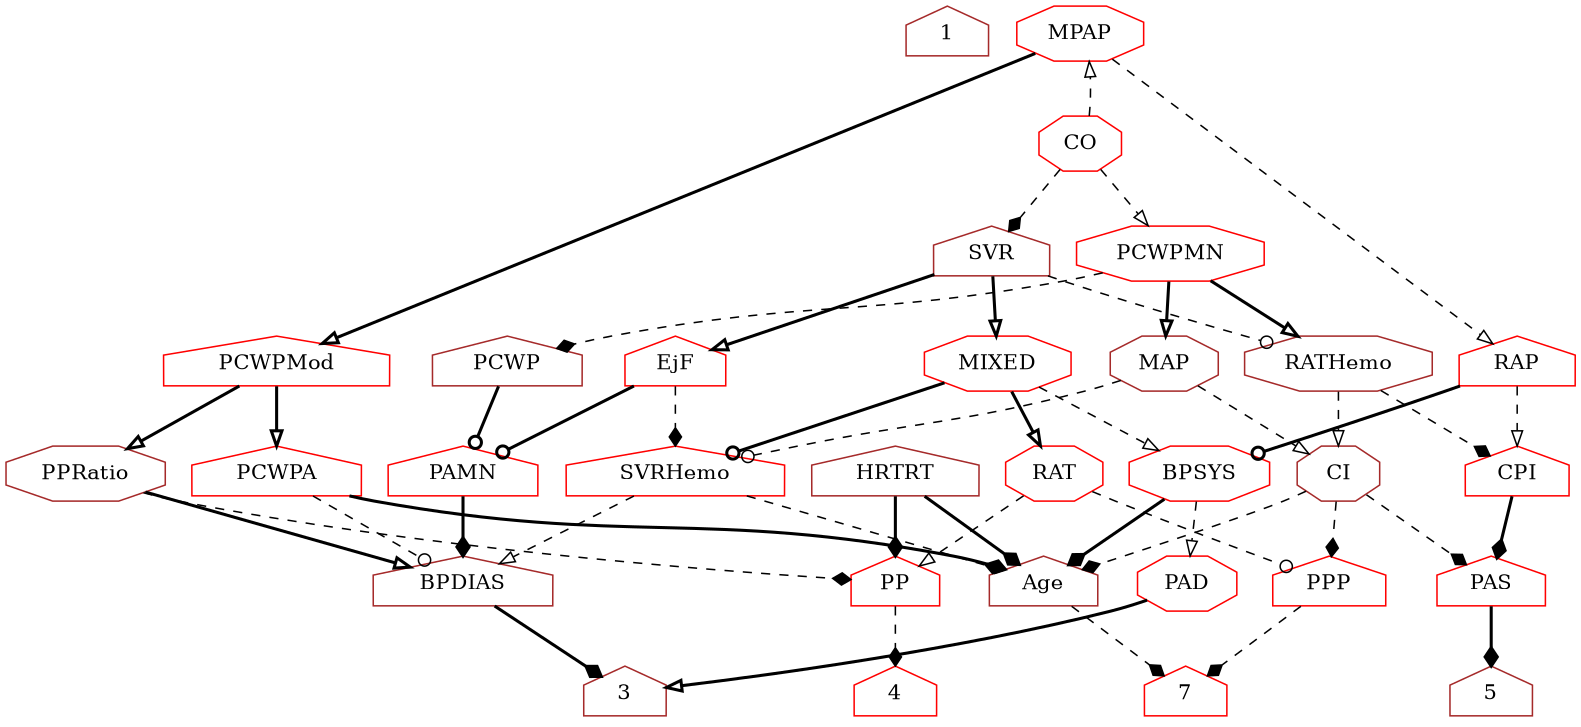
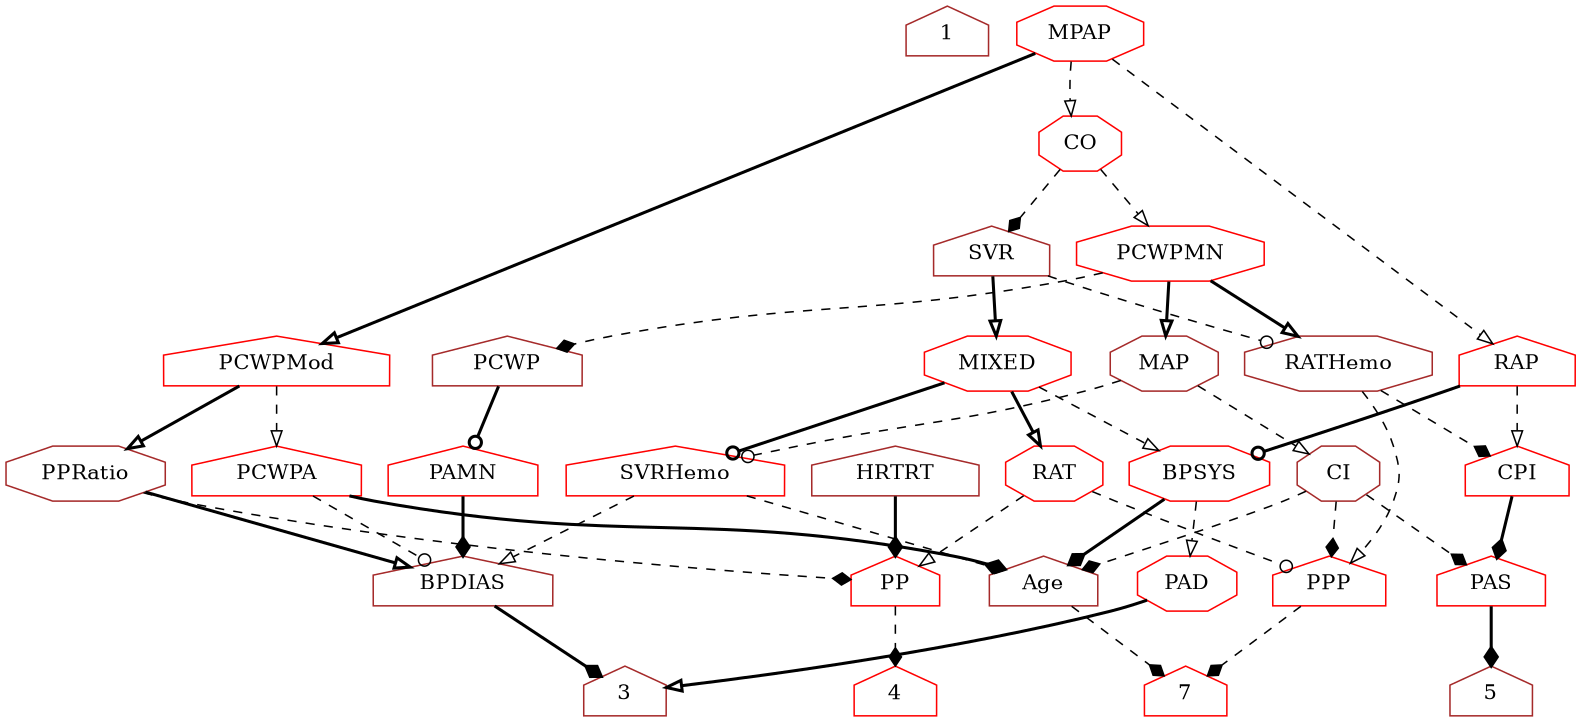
edge "CO" -> "MPAP": reversed
node "EjF": removed
edge "PCWPMod" -> "PCWPA": style bold -> dashed
edge "RATHemo" -> "CI": now "RATHemo" -> "PPP"
edge "HRTRT" -> "Age": removed
